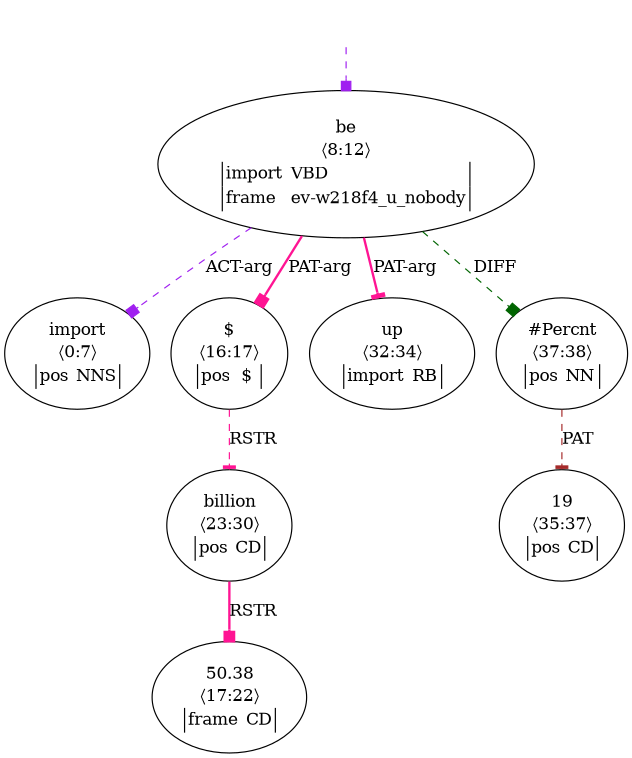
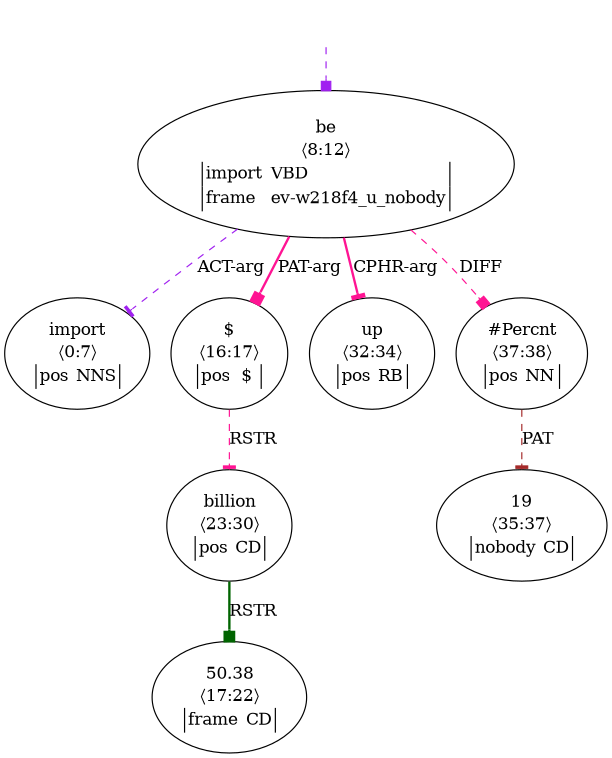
edge "be" -> "import": arrowhead box -> tee
edge "be" -> "up": label "PAT-arg" -> "CPHR-arg"
edge "be" -> "#Percnt": color darkgreen -> deeppink
node "up": text "import" -> "pos"
node "19": text "pos" -> "nobody"
edge "billion" -> "50.38": color deeppink -> darkgreen
